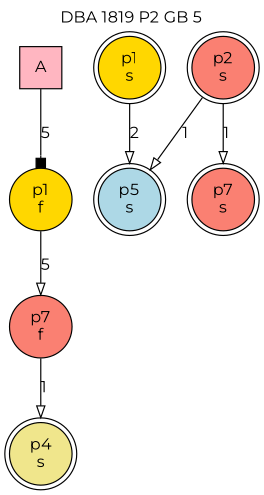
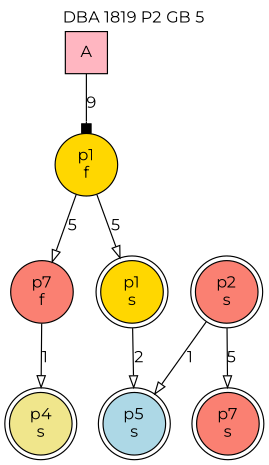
edge "A" -> "p1 f": label "5" -> "9"
edge "p2 s" -> "p7 s": label "1" -> "5"
edge "p1 f" -> "p1 s": added, label "5"
